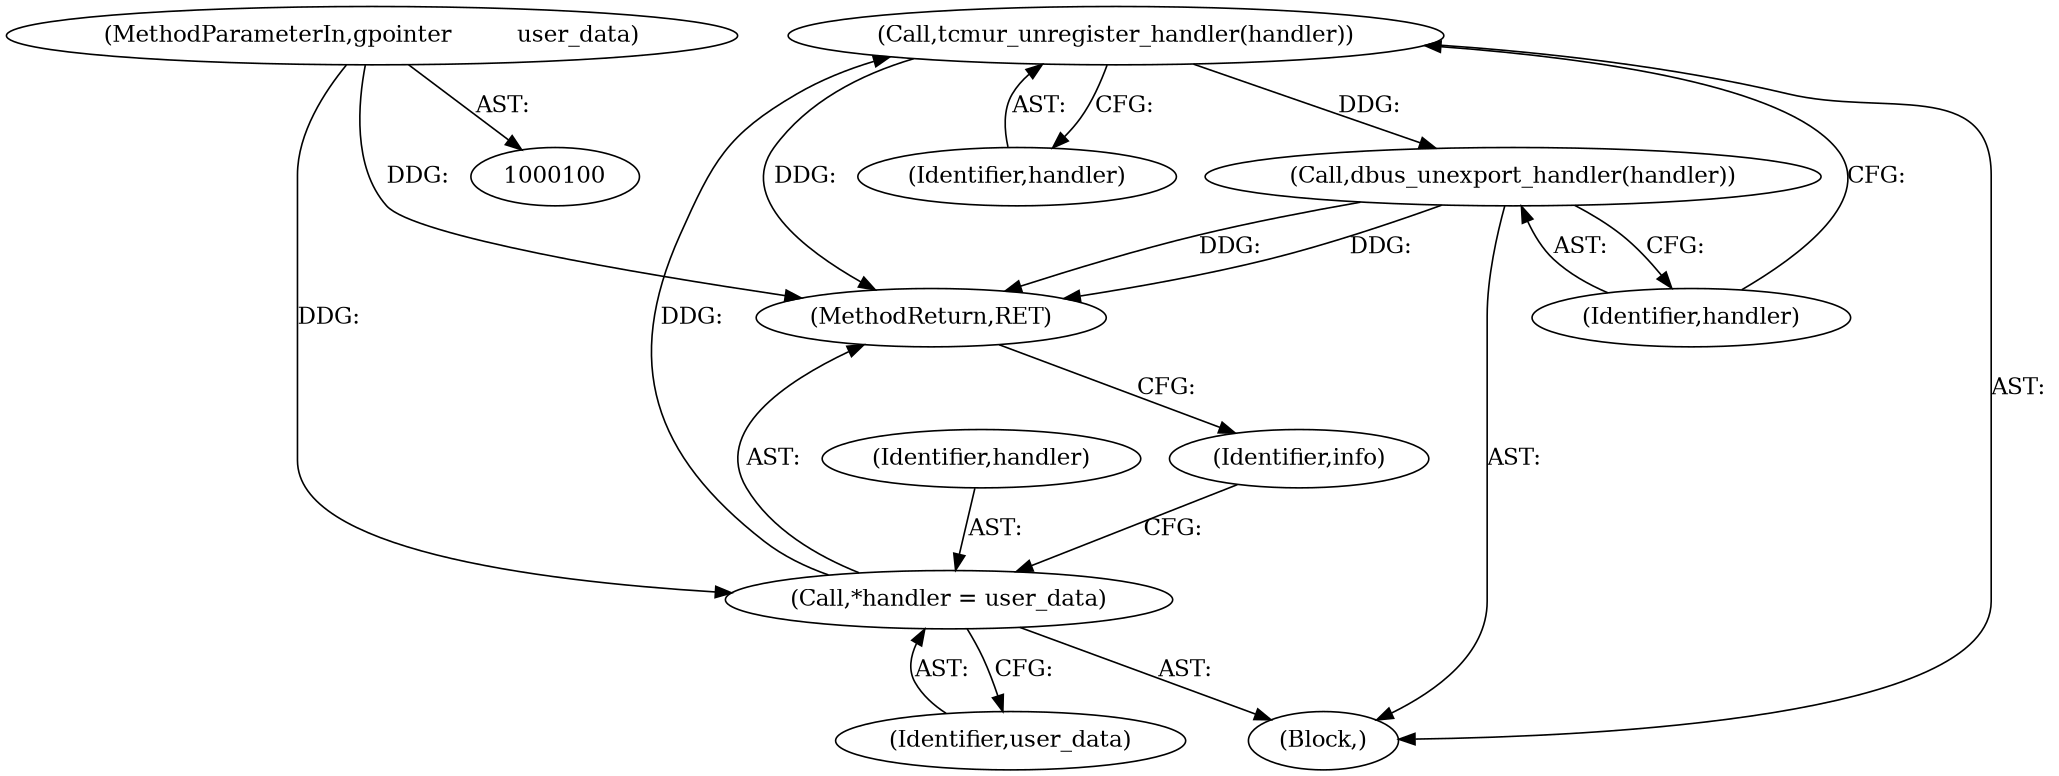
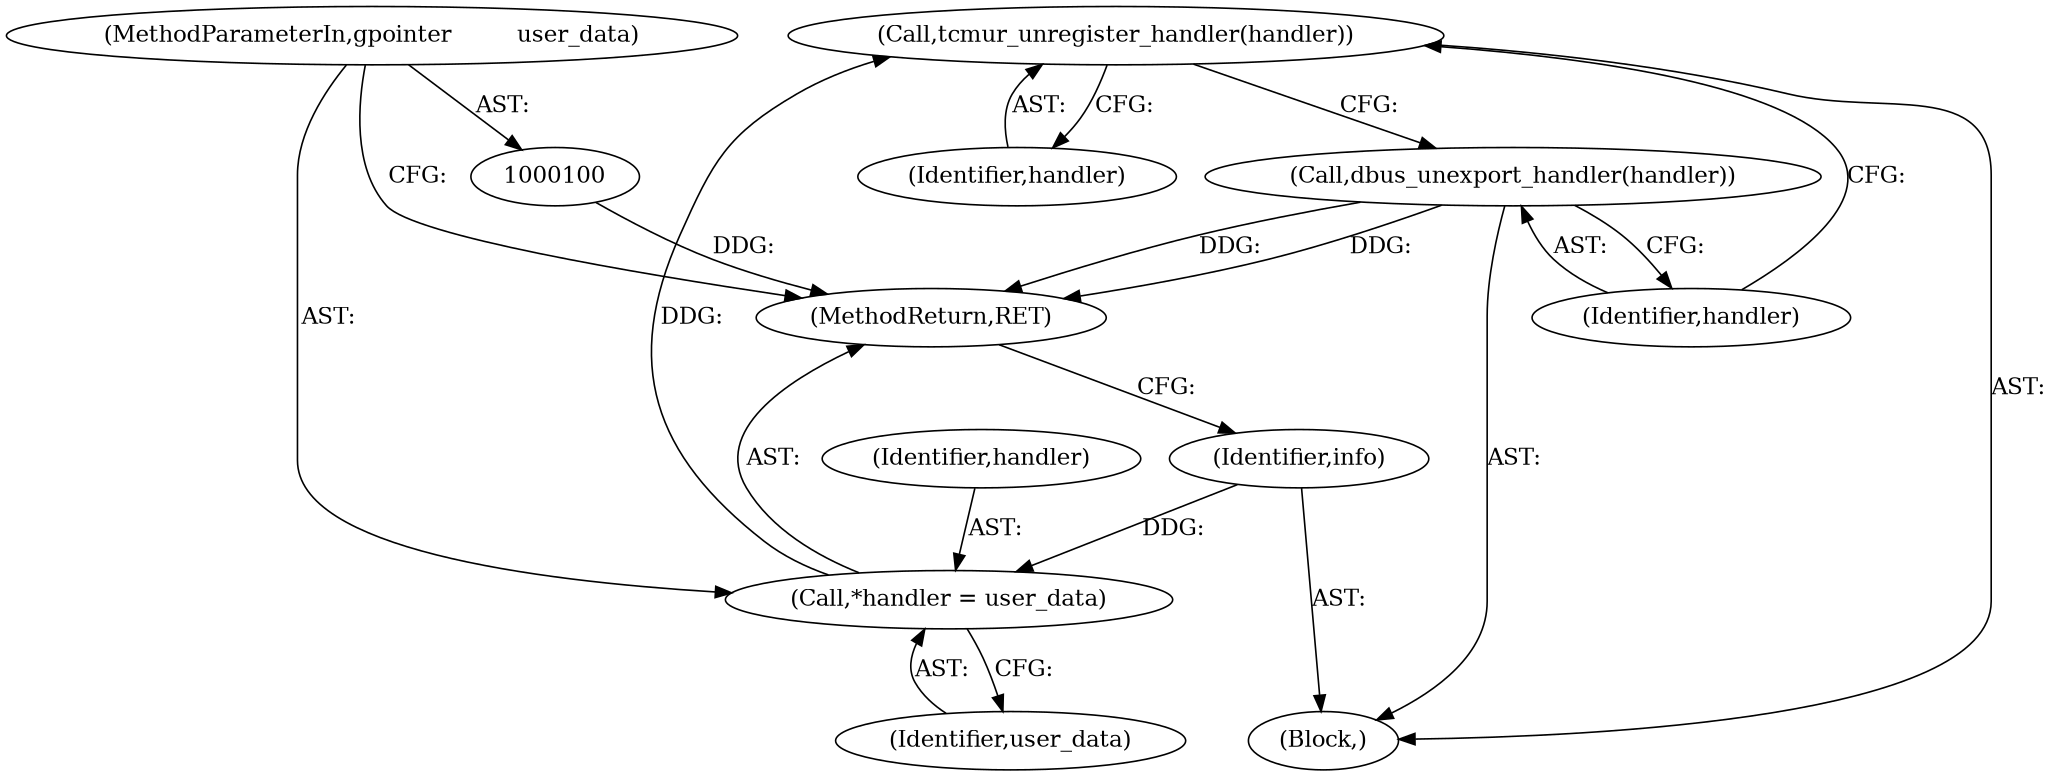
edge "(Call,tcmur_unregister_handler(handler))" -> "(Call,dbus_unexport_handler(handler))": label "DDG: " -> "CFG: "
edge "(Call,tcmur_unregister_handler(handler))" -> "(MethodReturn,RET)": now "1000100" -> "(MethodReturn,RET)"
edge "(MethodParameterIn,gpointer         user_data)" -> "(MethodReturn,RET)": label "DDG: " -> "CFG: "
edge "(MethodParameterIn,gpointer         user_data)" -> "(Call,*handler = user_data)": label "DDG: " -> "AST: "
edge "(Identifier,info)" -> "(Call,*handler = user_data)": label "CFG: " -> "DDG: "
edge "(Call,*handler = user_data)" -> "(Block,)": now "(Identifier,info)" -> "(Block,)"
